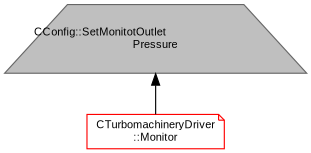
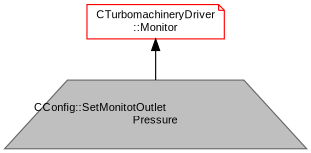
edge "CTurbomachineryDriver ::Monitor" -> "CConfig::SetMonitotOutlet Pressure": reversed
